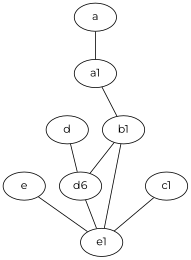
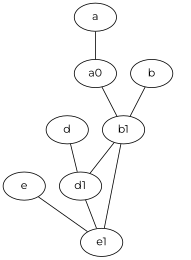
node "a1": label "a1" -> "a0"
node "b": added
node "d6": label "d6" -> "d1"
node "c1": removed
